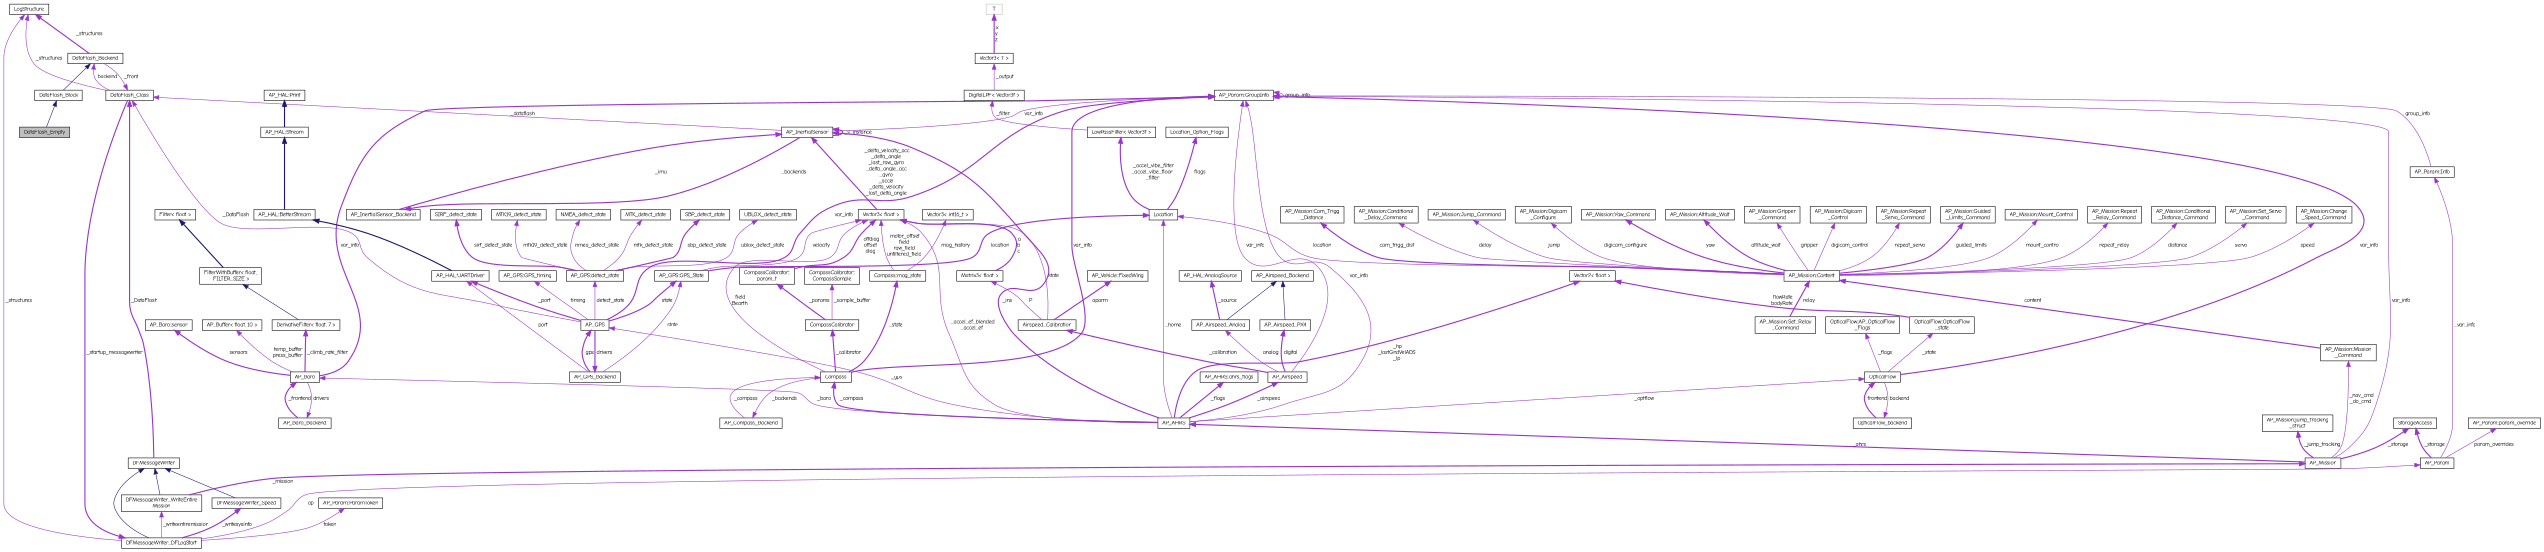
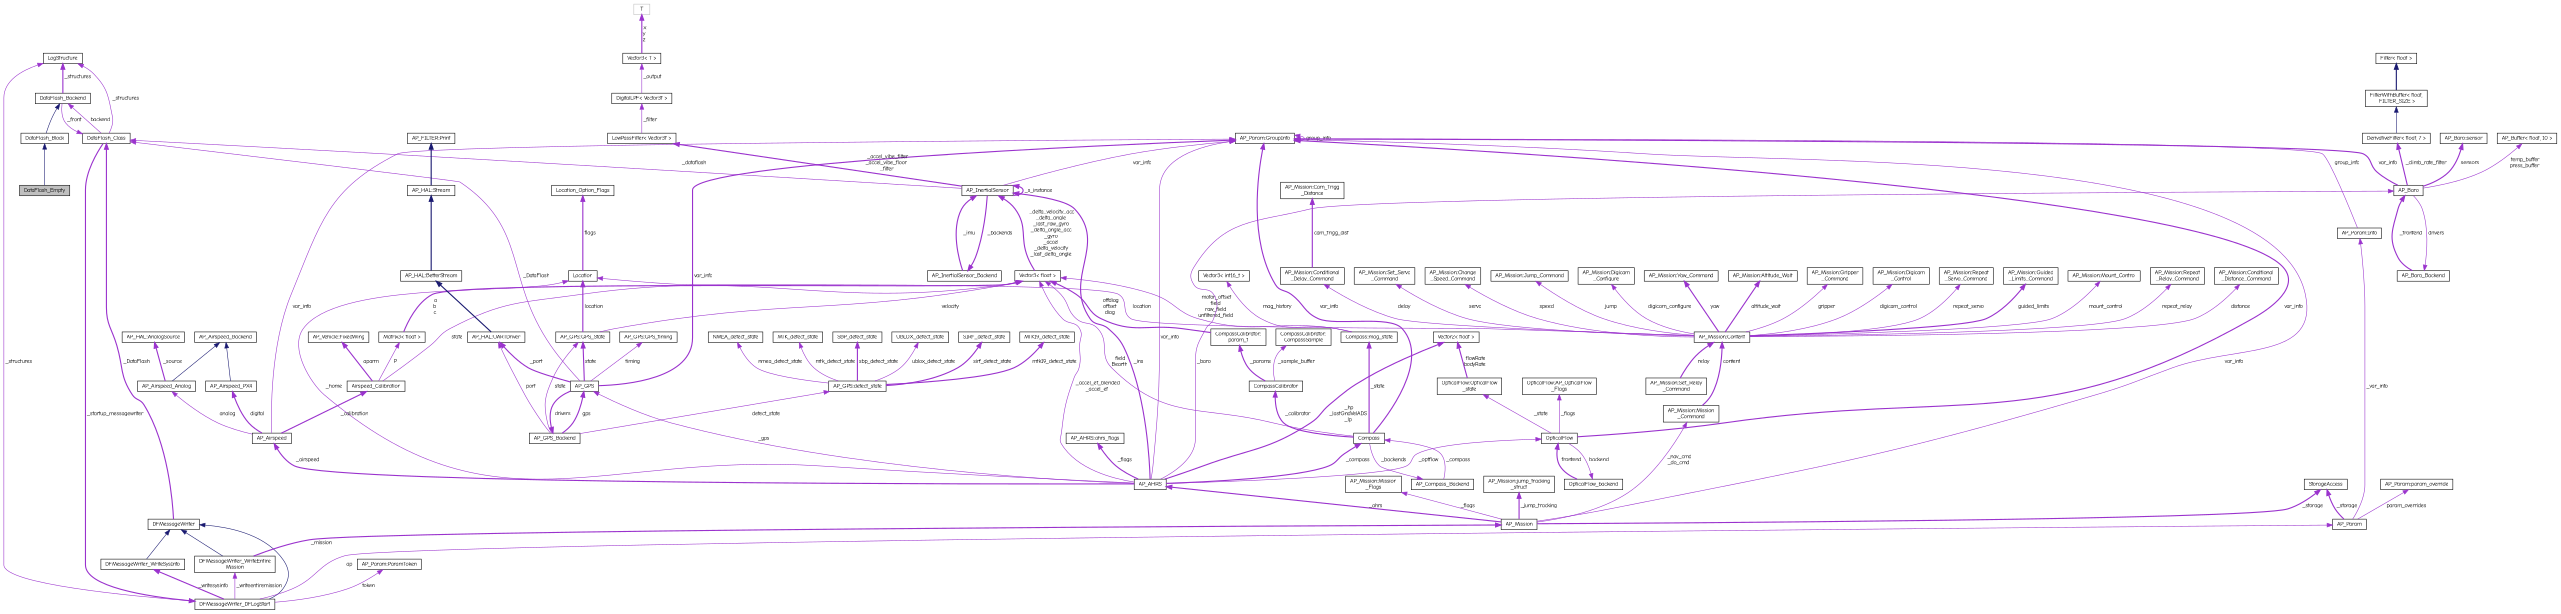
node "AP_HAL::Print": label "AP_HAL::Print" -> "AP_FILTER::Print"
edge "Location" -> "LowPassFilter< Vector3f >": now "AP_InertialSensor" -> "LowPassFilter< Vector3f >"
edge "AP_GPS::detect_state" -> "MTK19_detect_state": style solid -> bold
edge "AP_Mission::Content" -> "AP_Mission::Cam_Trigg _Distance": now "AP_Mission::Conditional _Delay_Command" -> "AP_Mission::Cam_Trigg _Distance"
edge "AP_GPS" -> "AP_GPS::detect_state": now "AP_GPS_Backend" -> "AP_GPS::detect_state"
node "AP_Mission::Mission _Flags": added
node "DFMessageWriter_Speed": label "DFMessageWriter_Speed" -> "DFMessageWriter_WriteSysInfo"
